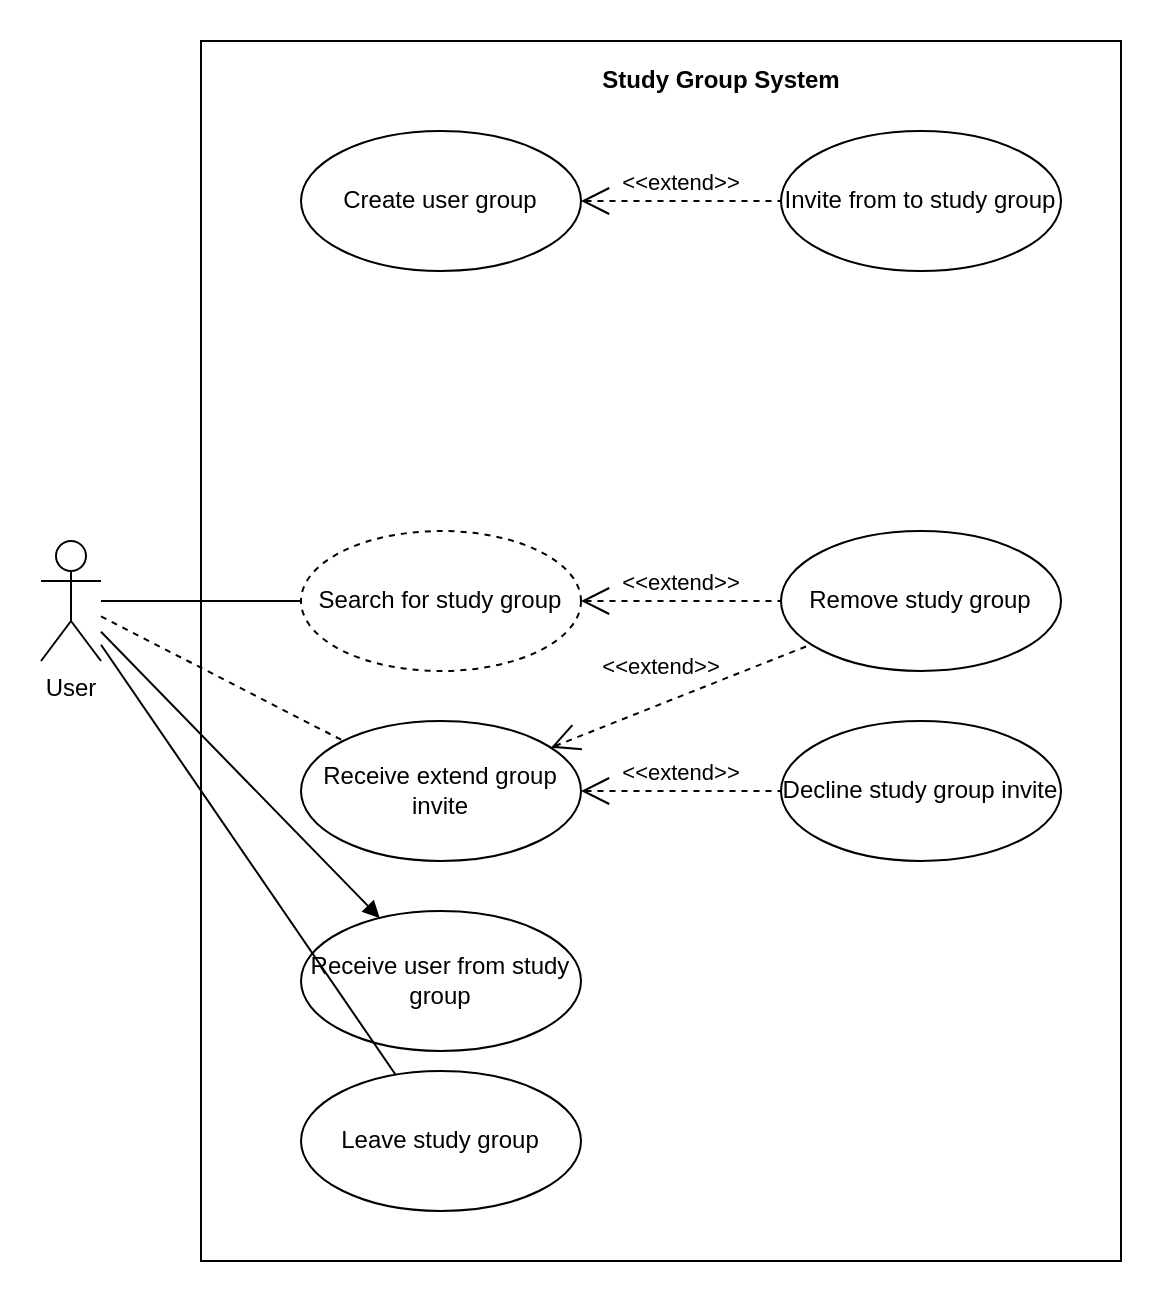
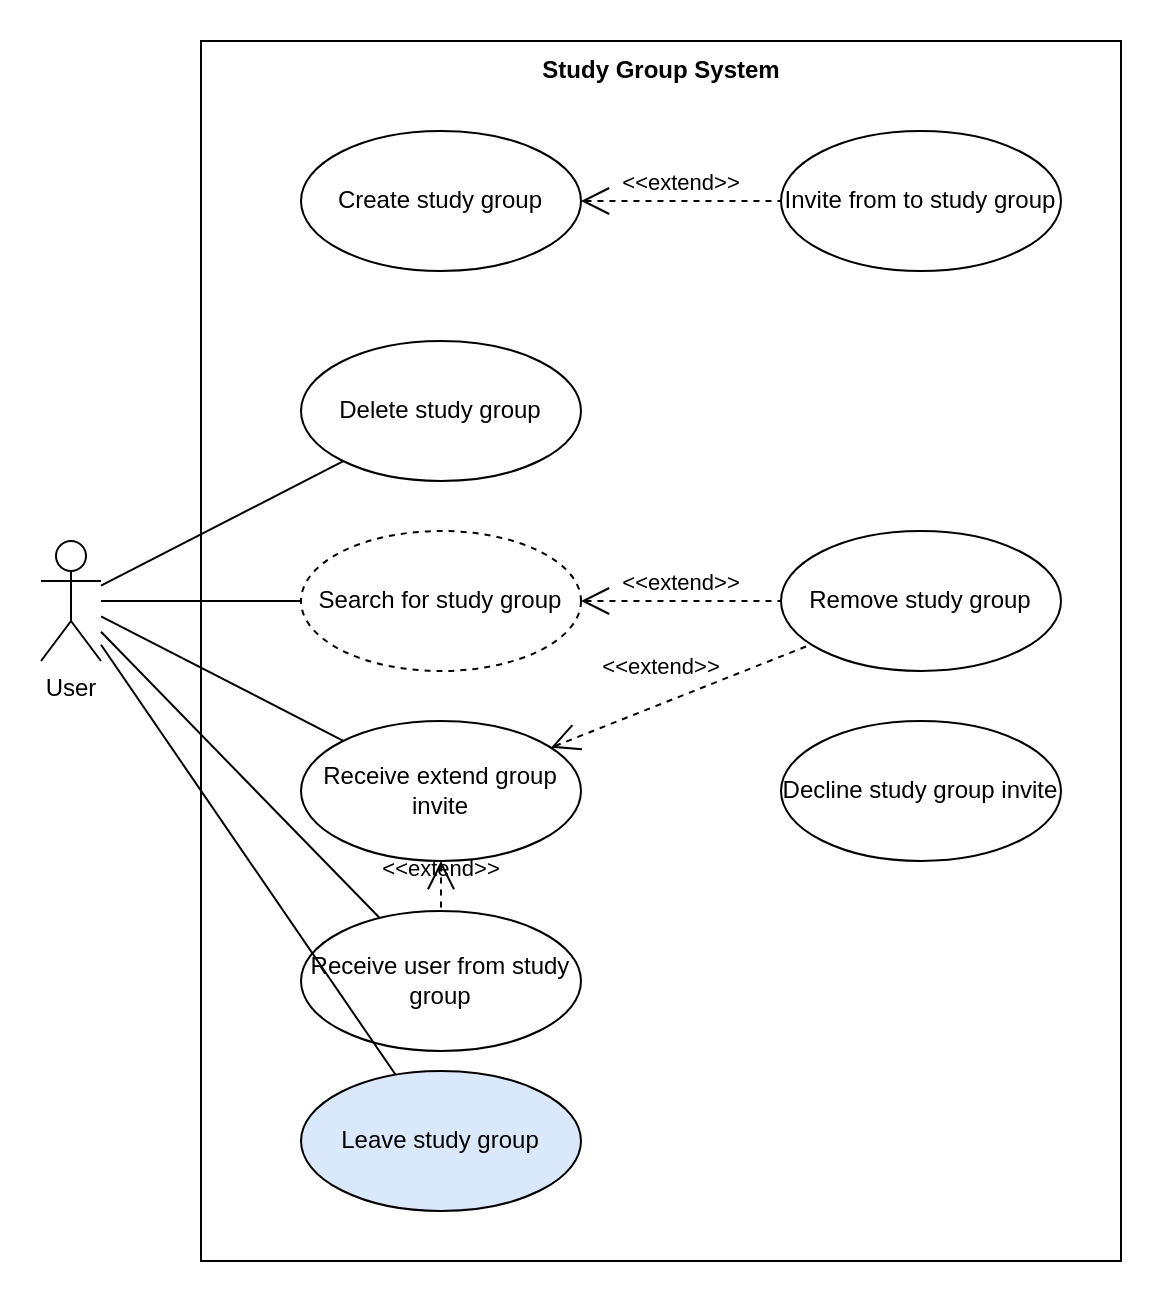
node "Study Group System": moved (721, 81) -> (661, 71)
node "Create user group": label "Create user group" -> "Create study group"
node "Delete study group": added
edge "Delete study group" -- "User": added
edge "User" -- "Receive extend group invite": style dashed -> solid
edge "Decline study group invite" -> "Receive extend group invite": now "Receive user from study group" -> "Receive extend group invite"
edge "User" -> "Receive user from study group": arrowhead block -> none
node "Leave study group": fillcolor #ffffff -> #dae8fc
